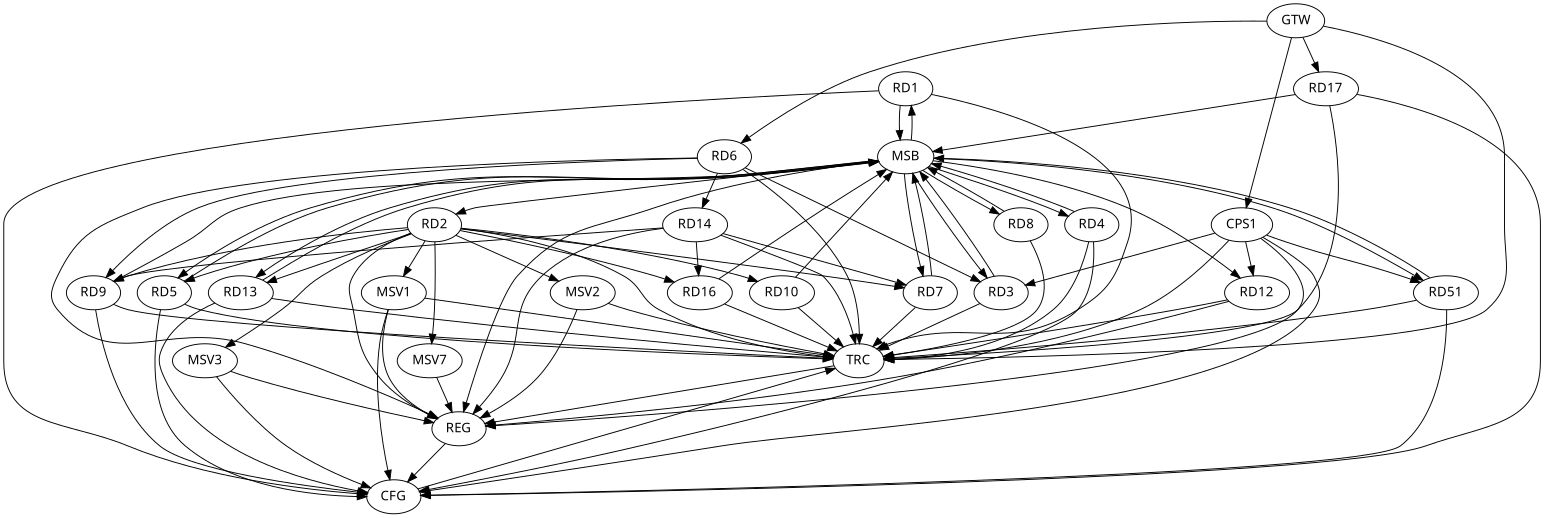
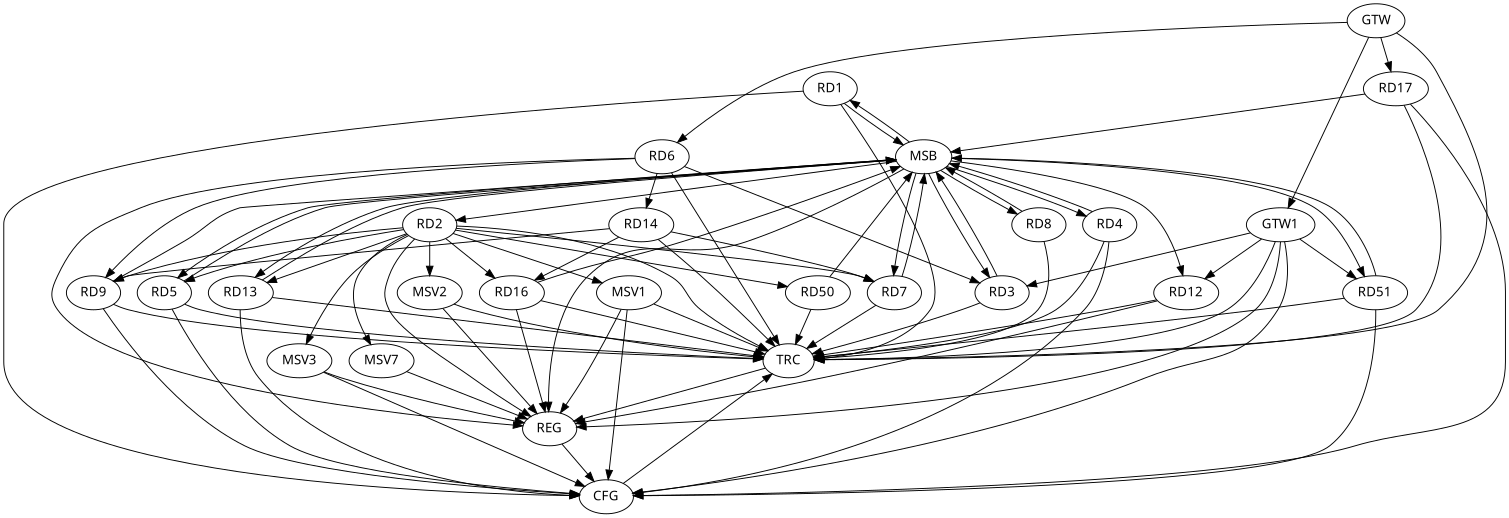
node "CPS1": label "CPS1" -> "GTW1"
edge "RD14" -> "REG": now "RD16" -> "REG"
node "RD10": label "RD10" -> "RD50"
